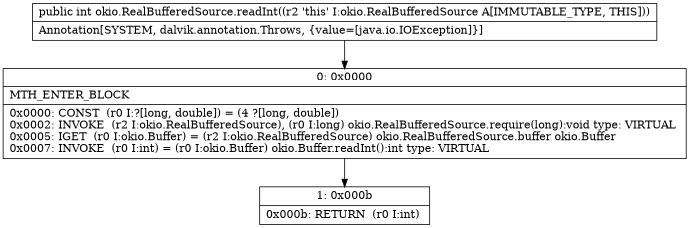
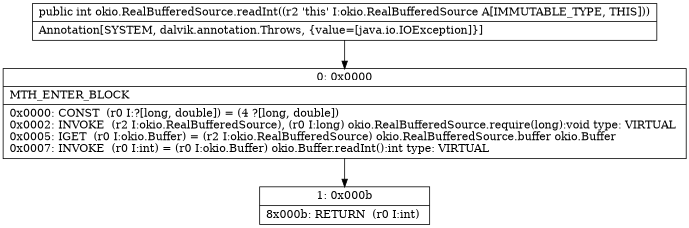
node "1: 0x000b": text "0x000b: RETURN  (r0 I:int)" -> "8x000b: RETURN  (r0 I:int)"
